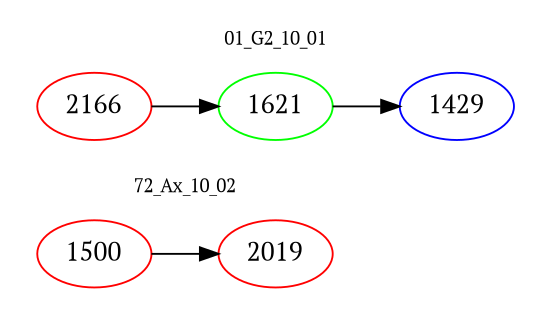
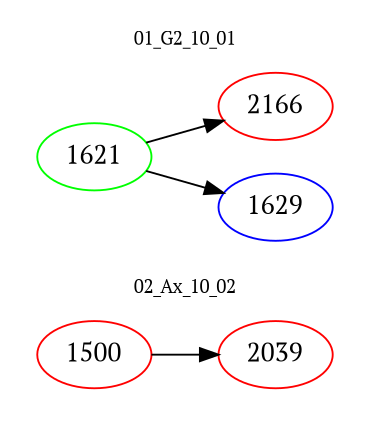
edge "2166" -> "1621": reversed
node "1429": label "1429" -> "1629"
cluster "72_Ax_10_02": label "72_Ax_10_02" -> "02_Ax_10_02"
node "2019": label "2019" -> "2039"
